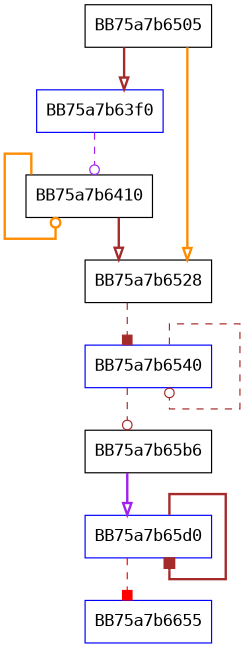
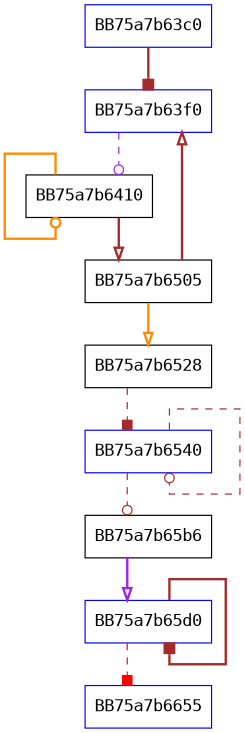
node "BB75a7b63c0": added
edge "BB75a7b6410" -> "BB75a7b6528": now "BB75a7b6410" -> "BB75a7b6505"
